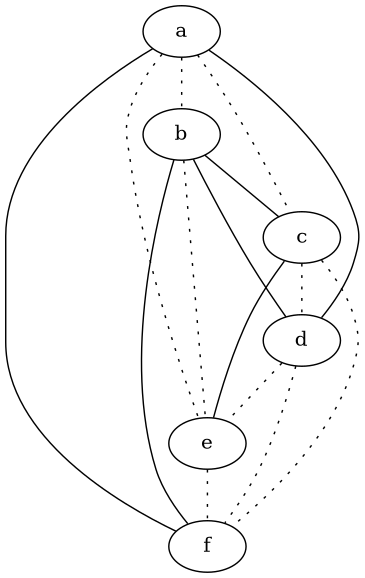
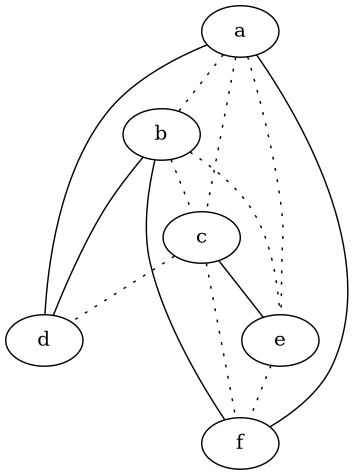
edge "b" -- "c": style solid -> dotted
edge "d" -- "e": removed
edge "d" -- "f": removed
